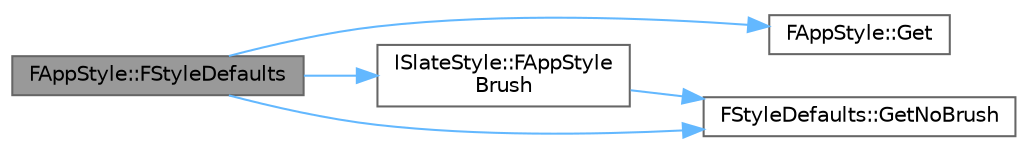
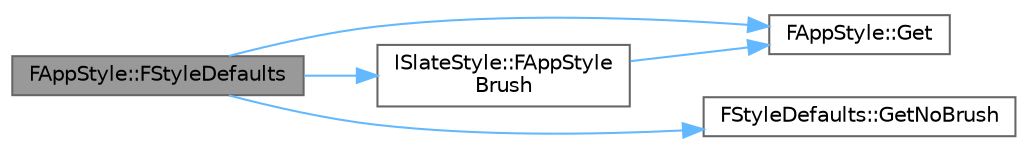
edge "ISlateStyle::FAppStyle Brush" -> "FStyleDefaults::GetNoBrush": now "ISlateStyle::FAppStyle Brush" -> "FAppStyle::Get"
